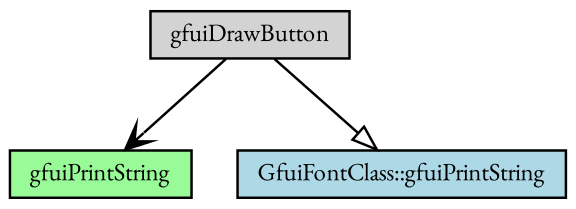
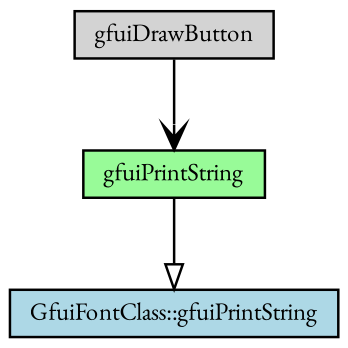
edge "gfuiDrawButton" -> "GfuiFontClass::gfuiPrintString": now "gfuiPrintString" -> "GfuiFontClass::gfuiPrintString"
